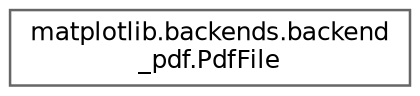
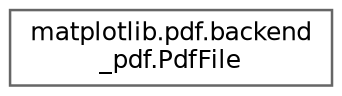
node "matplotlib.backends.backend _pdf.PdfFile": label "matplotlib.backends.backend _pdf.PdfFile" -> "matplotlib.pdf.backend _pdf.PdfFile"
